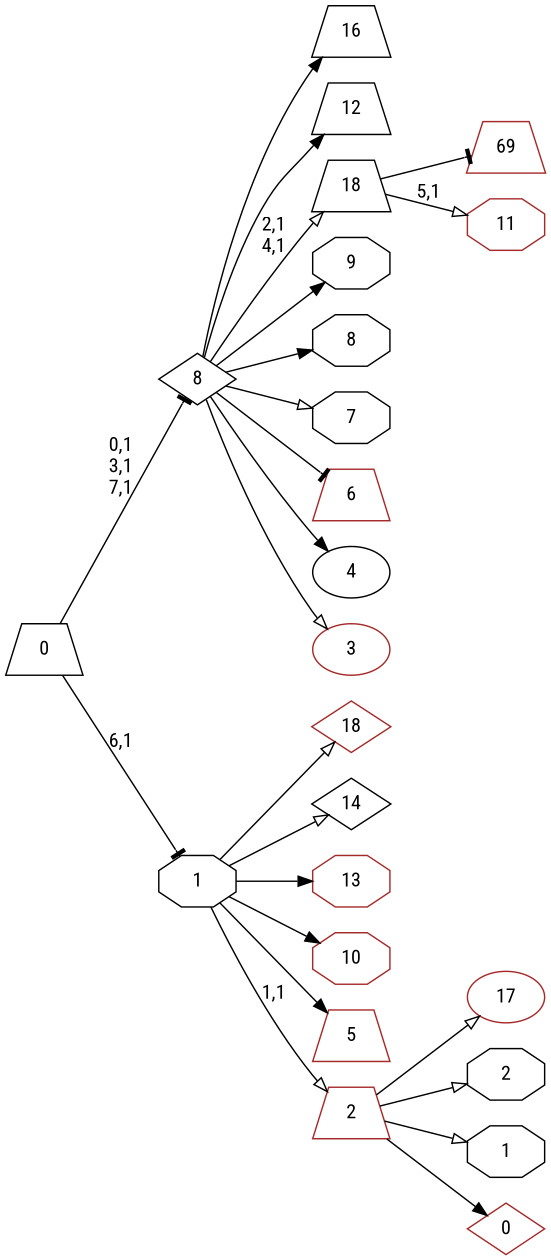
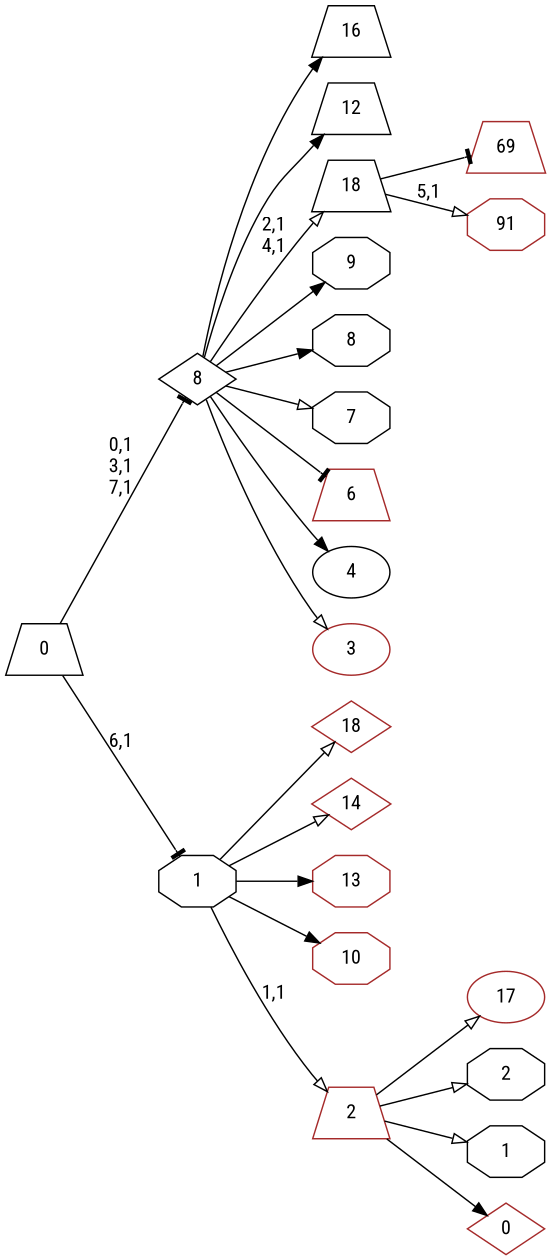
node "11": label "11" -> "91"
node "14": color black -> brown
node "5": removed
